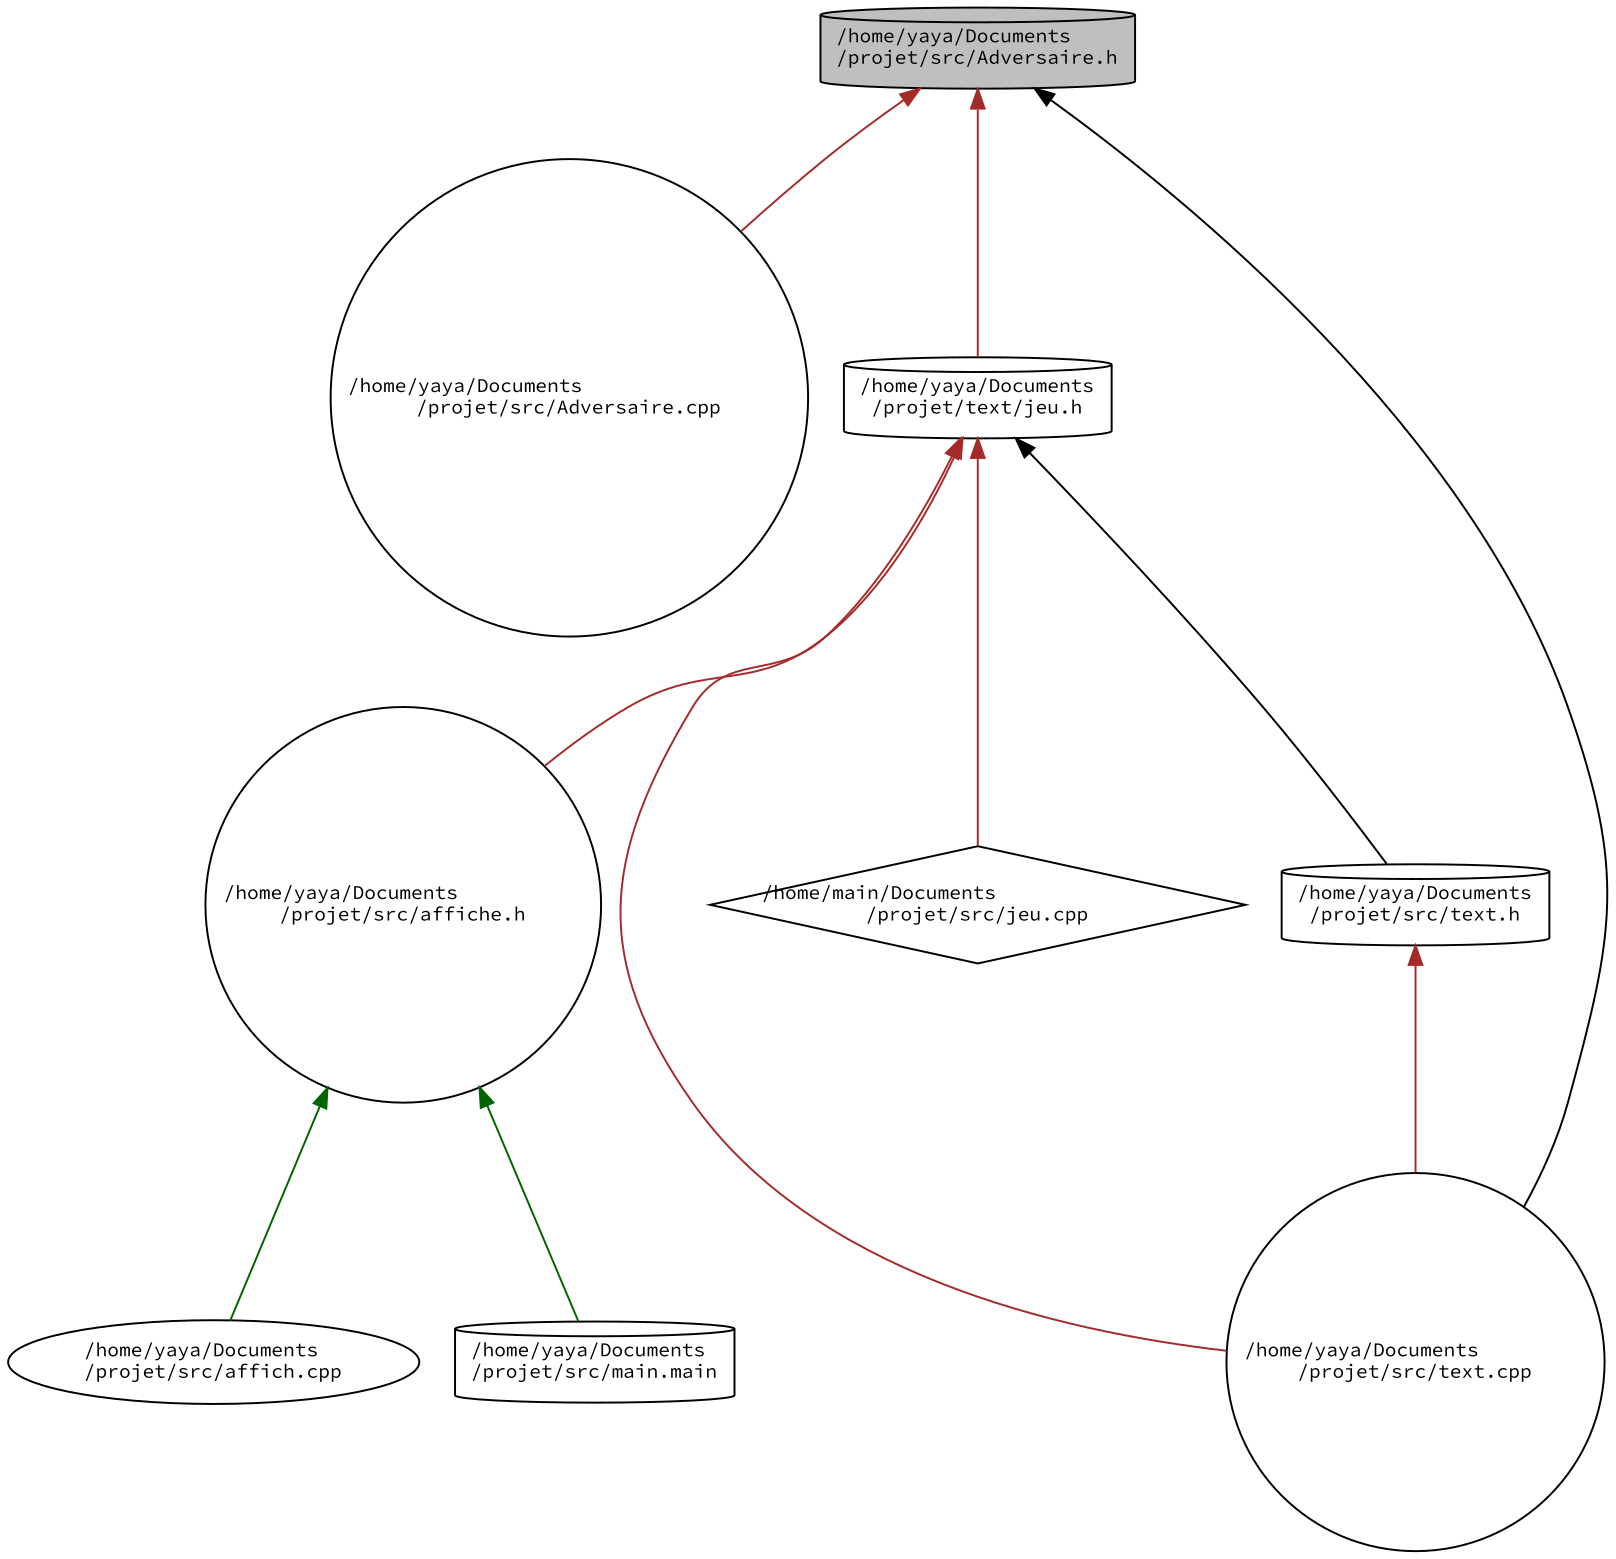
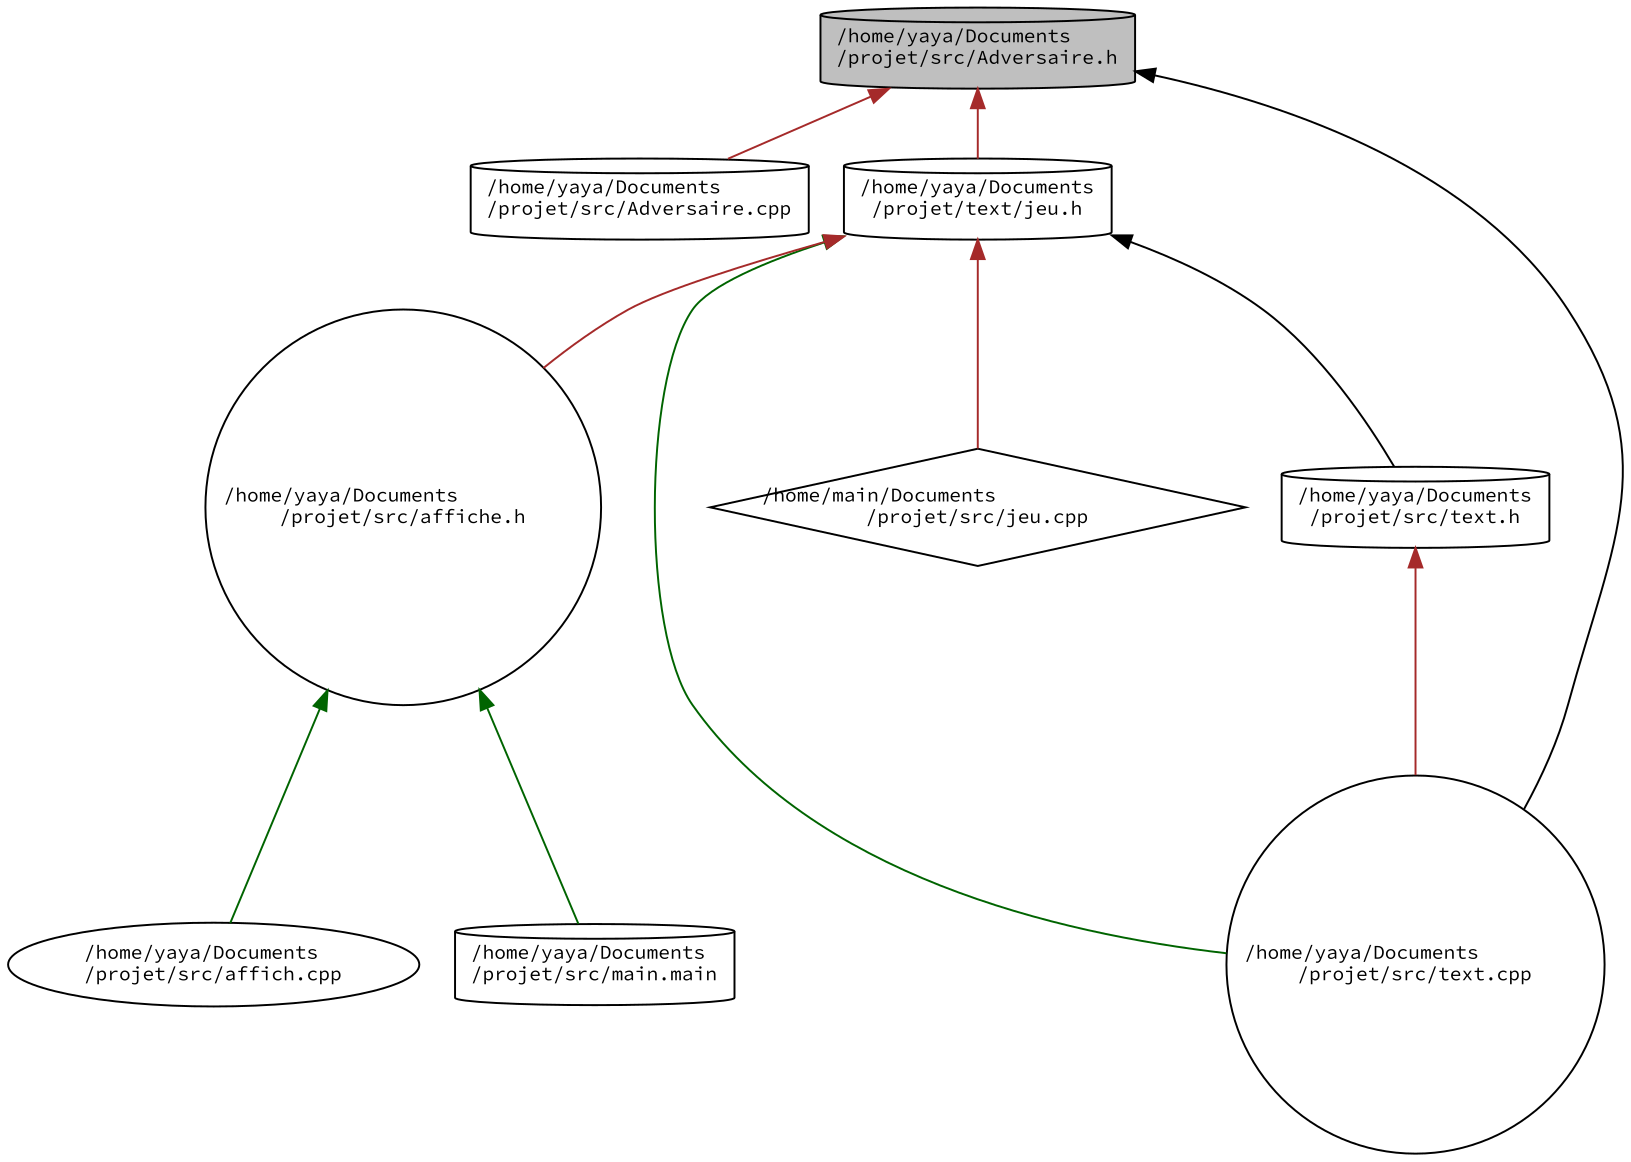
node "/home/yaya/Documents /projet/src/Adversaire.cpp": shape circle -> cylinder
edge "/home/yaya/Documents /projet/src/text.cpp" -> "/home/yaya/Documents /projet/text/jeu.h": color brown -> darkgreen
